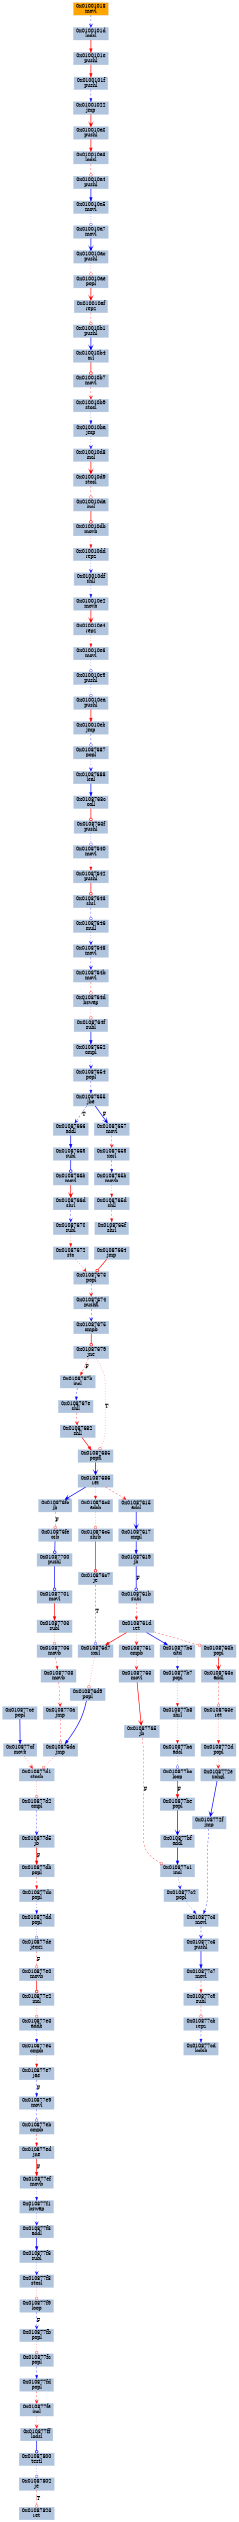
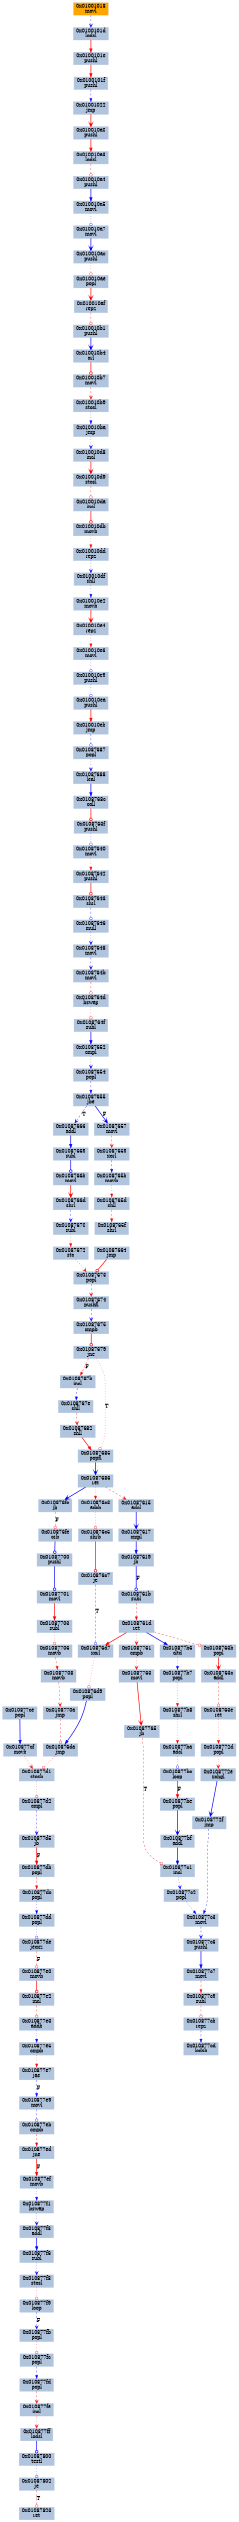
edge "0x01087765 jb" -> "0x010877c1 incl": label "F" -> "T"
edge "0x010877e2 incl" -> "0x010877e3 addb": style dotted -> dashed
